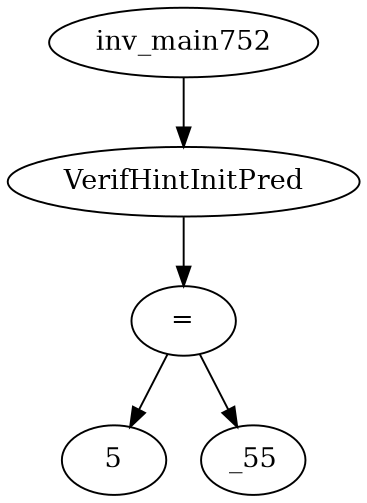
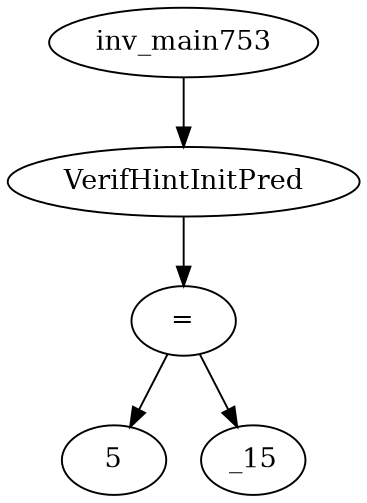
node "inv_main752": label "inv_main752" -> "inv_main753"
node "_55": label "_55" -> "_15"
